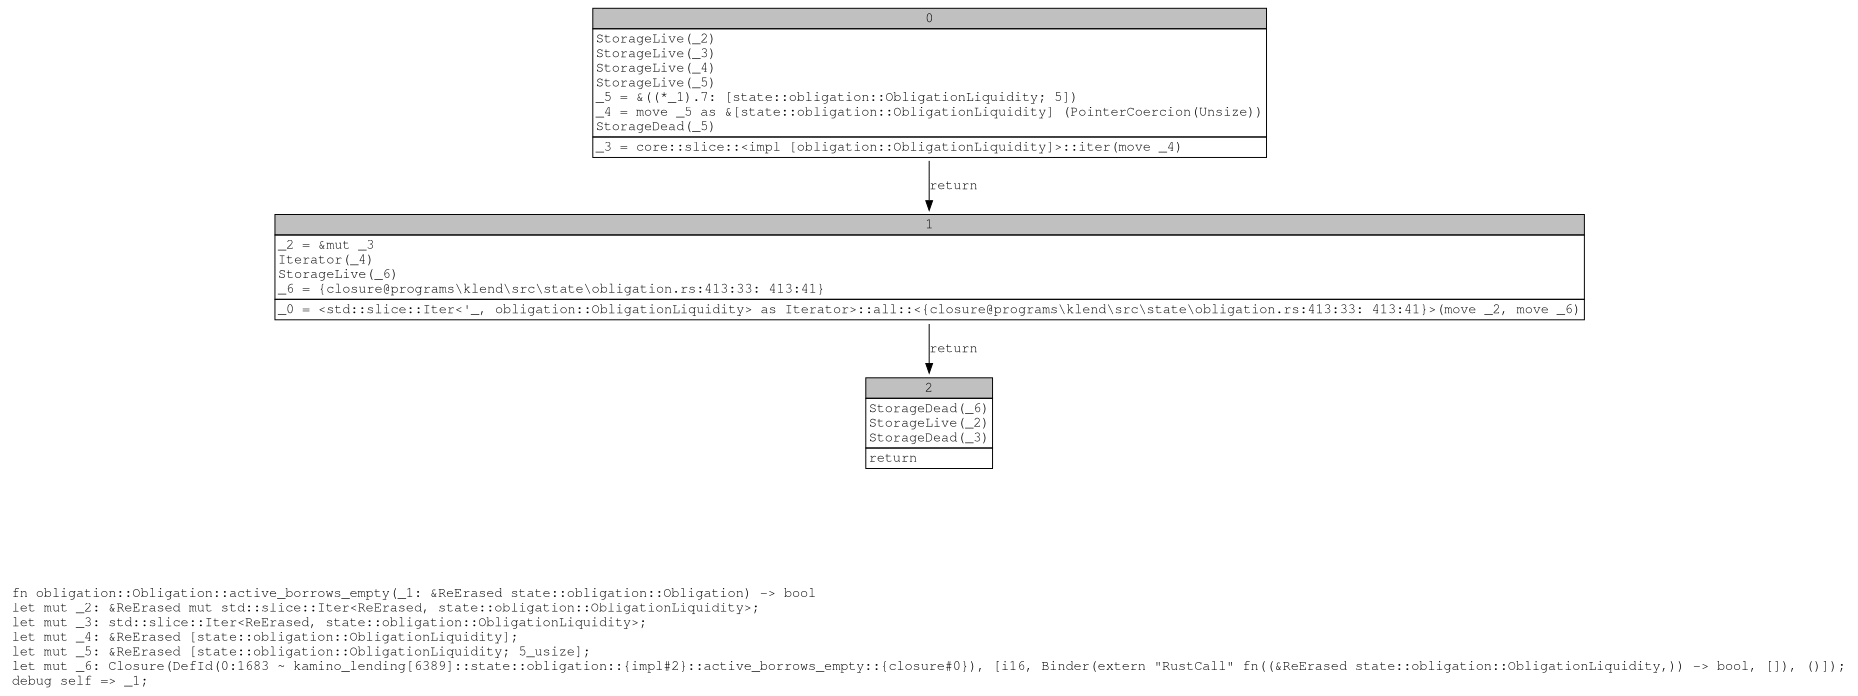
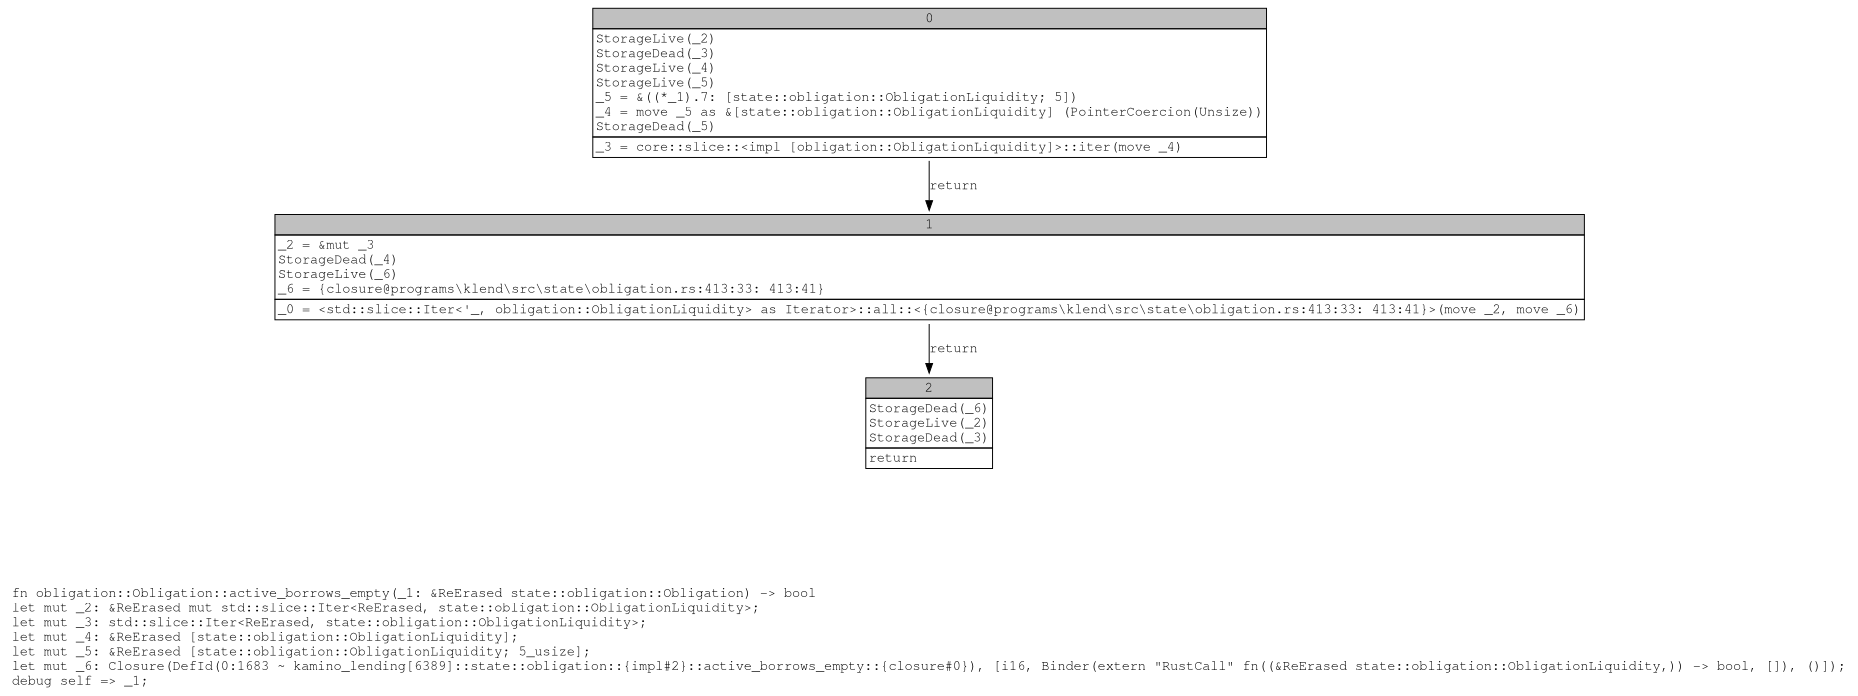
node "0": text "StorageLive(_3)" -> "StorageDead(_3)"
node "1": text "Iterator(_4)" -> "StorageDead(_4)"
